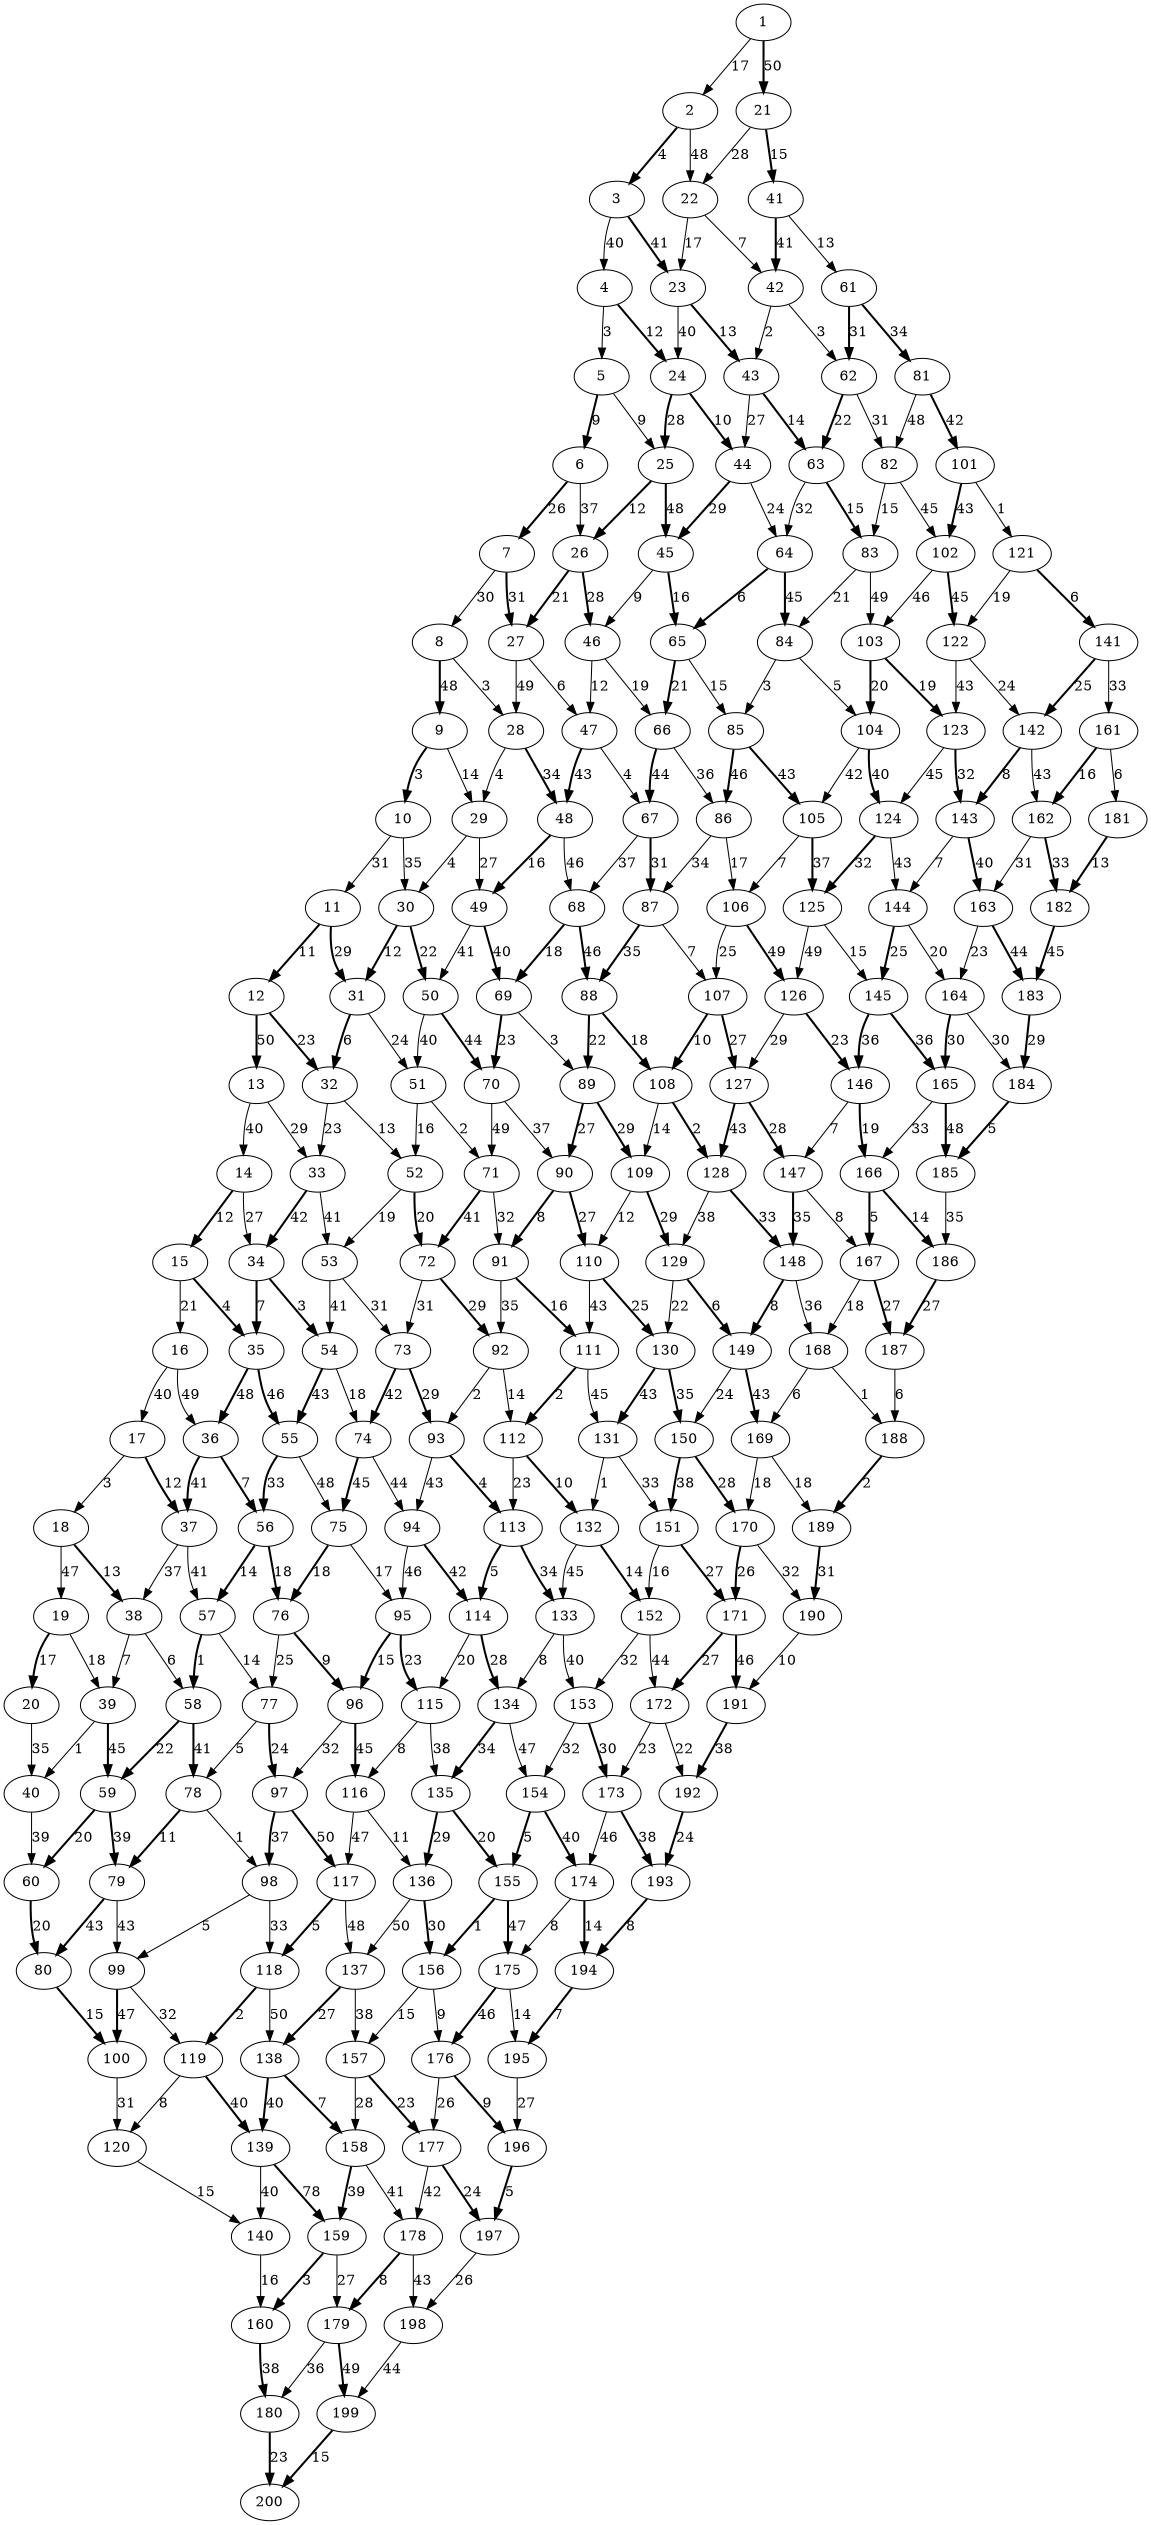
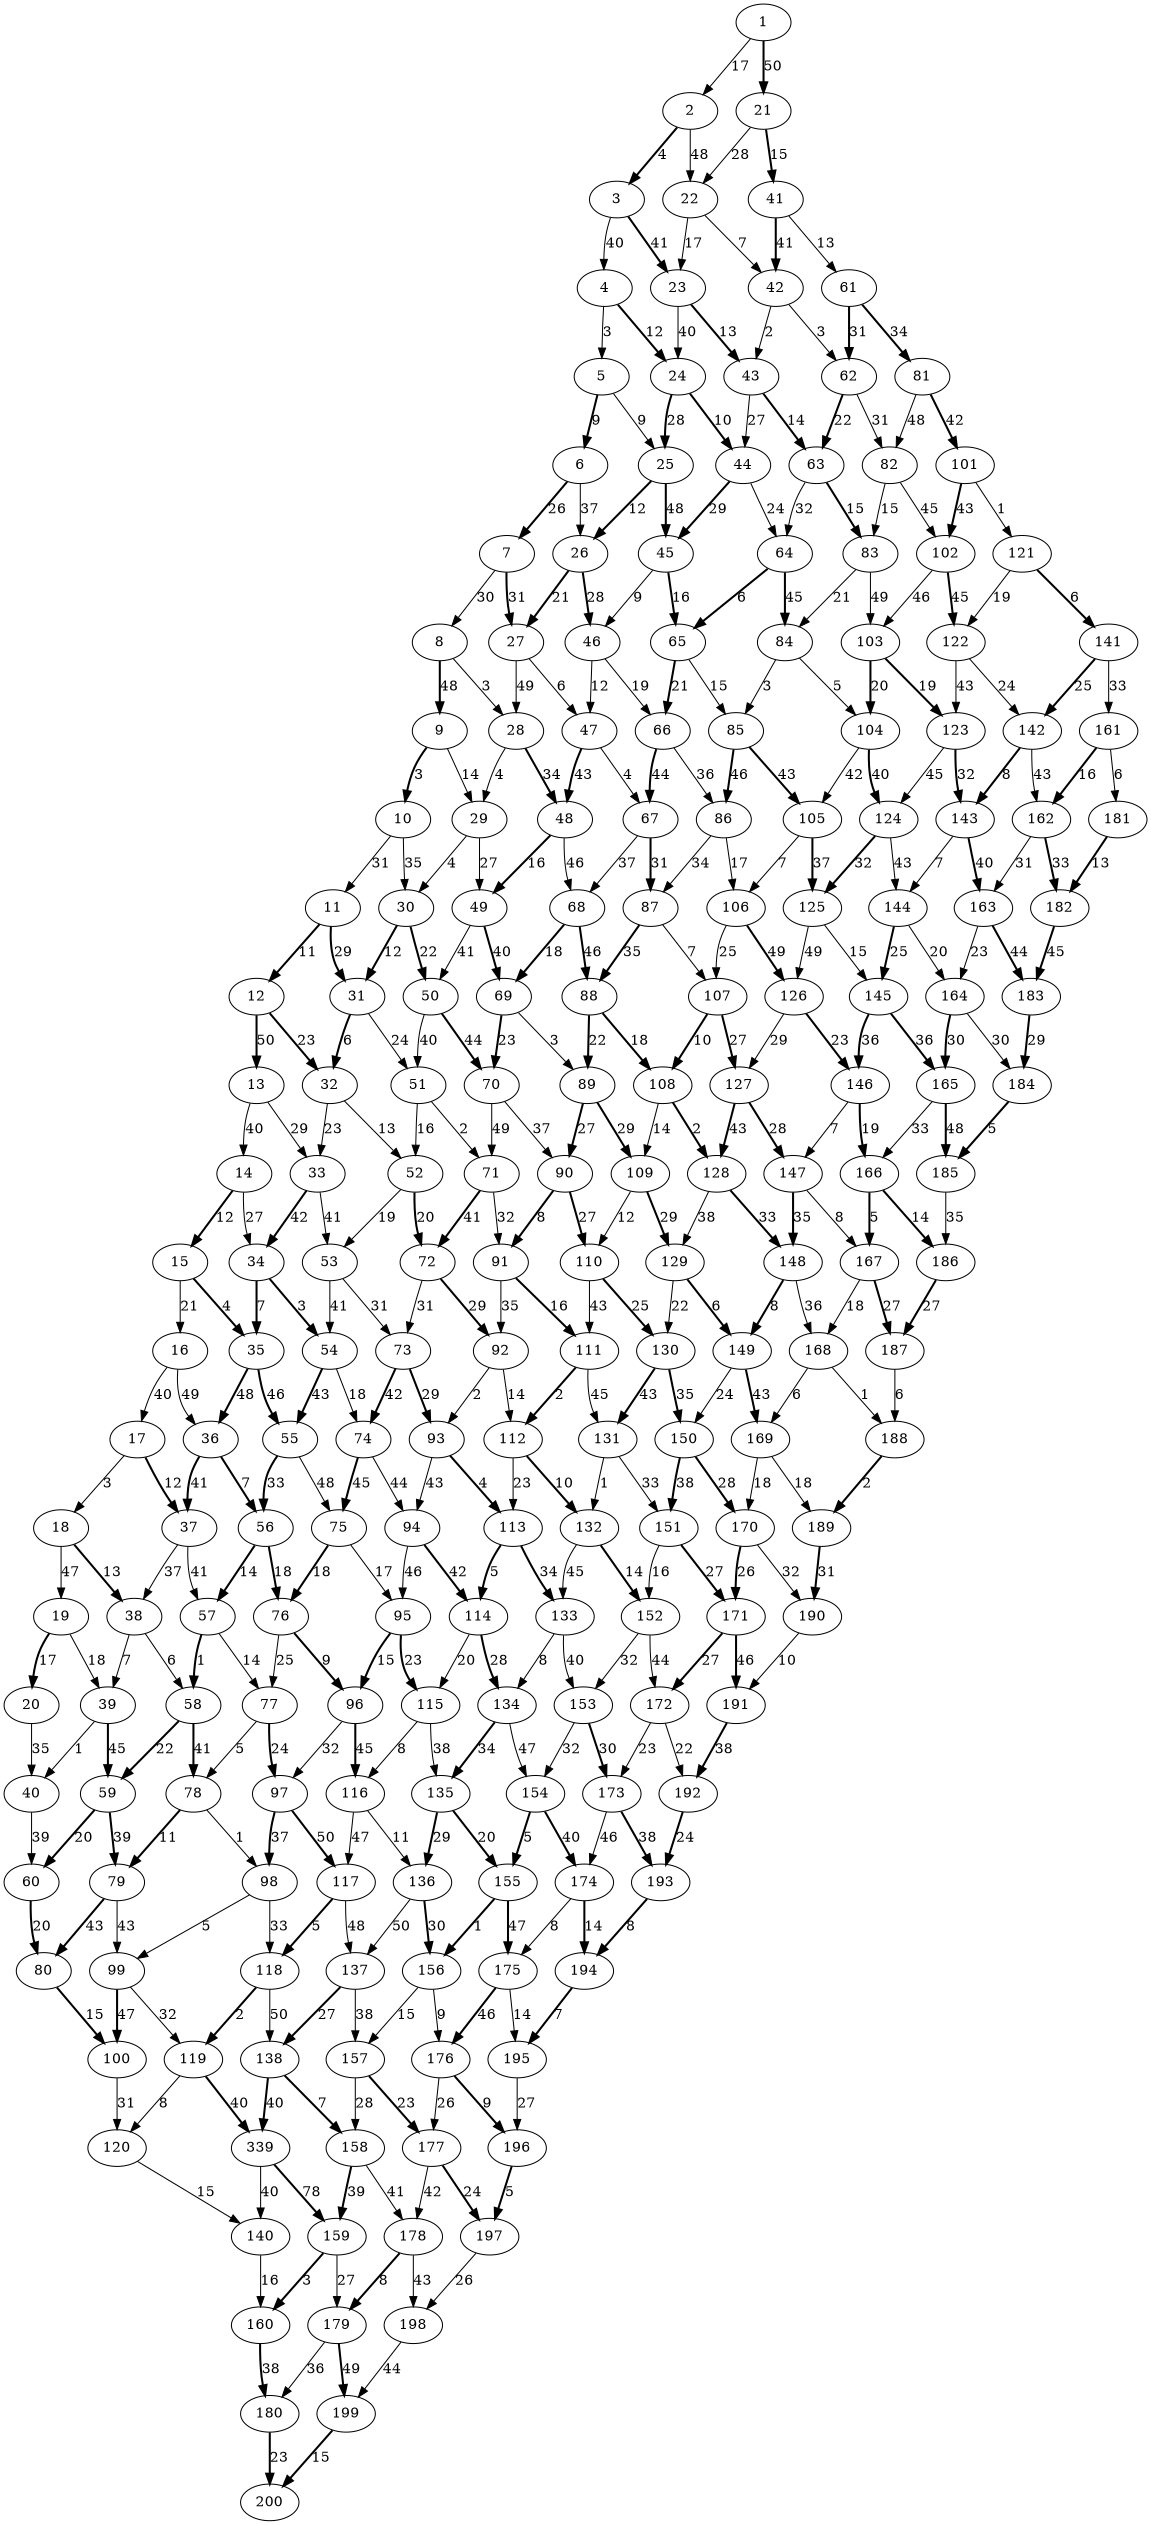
node "139": label "139" -> "339"
